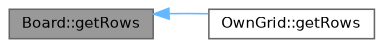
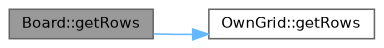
edge "OwnGrid::getRows" -> "Board::getRows": reversed
